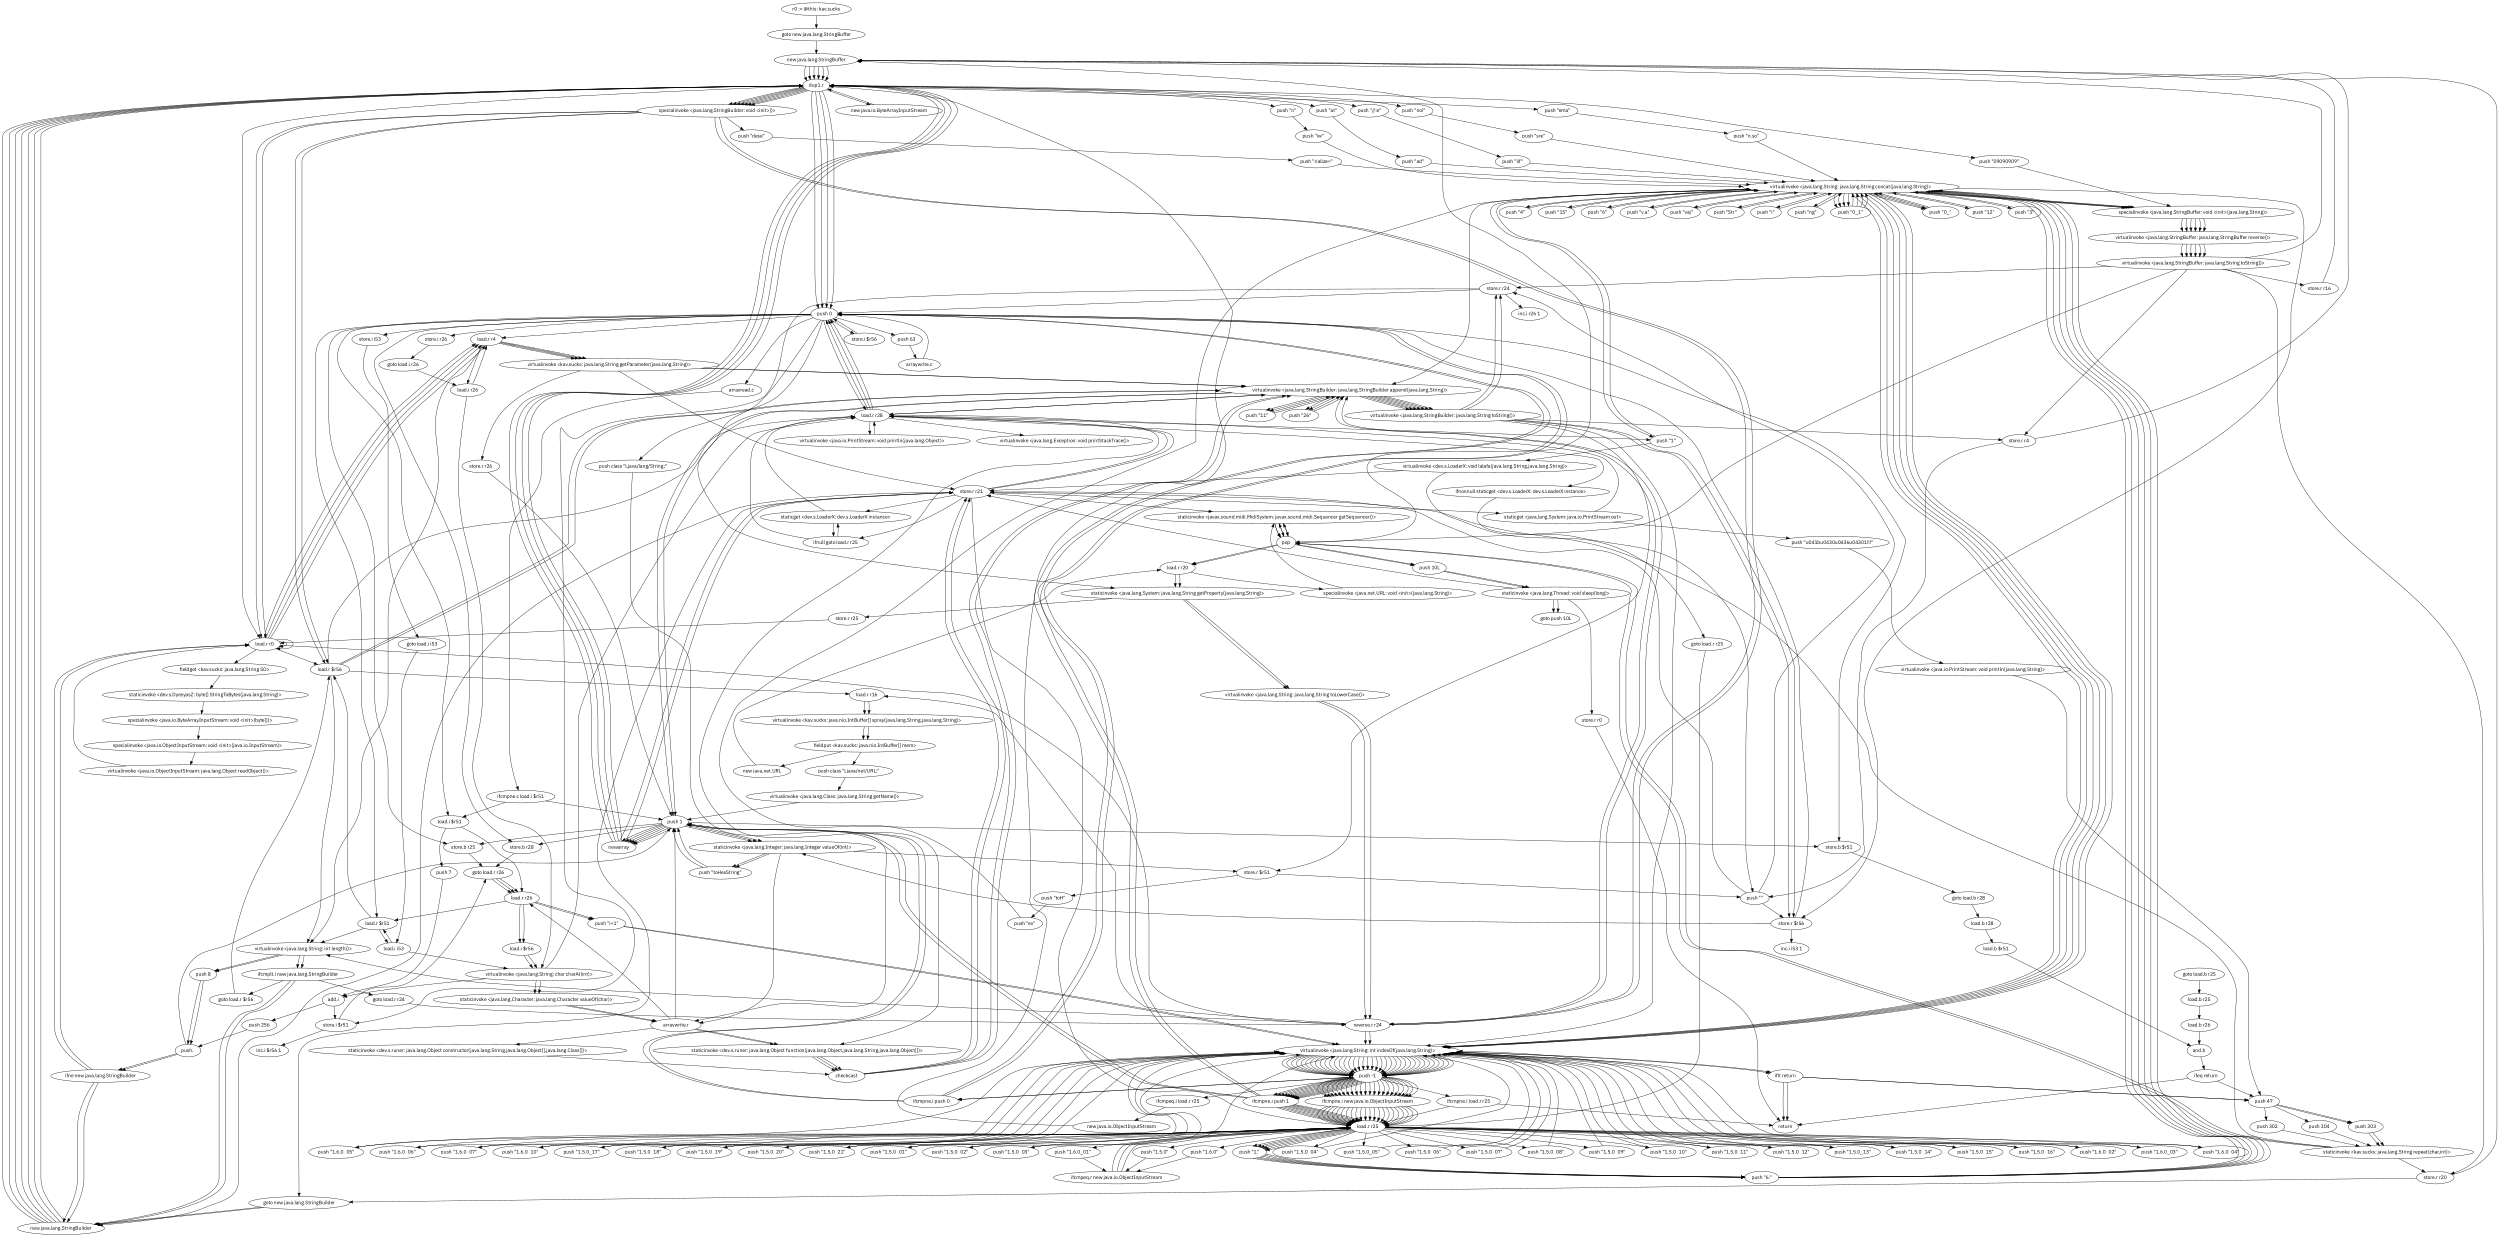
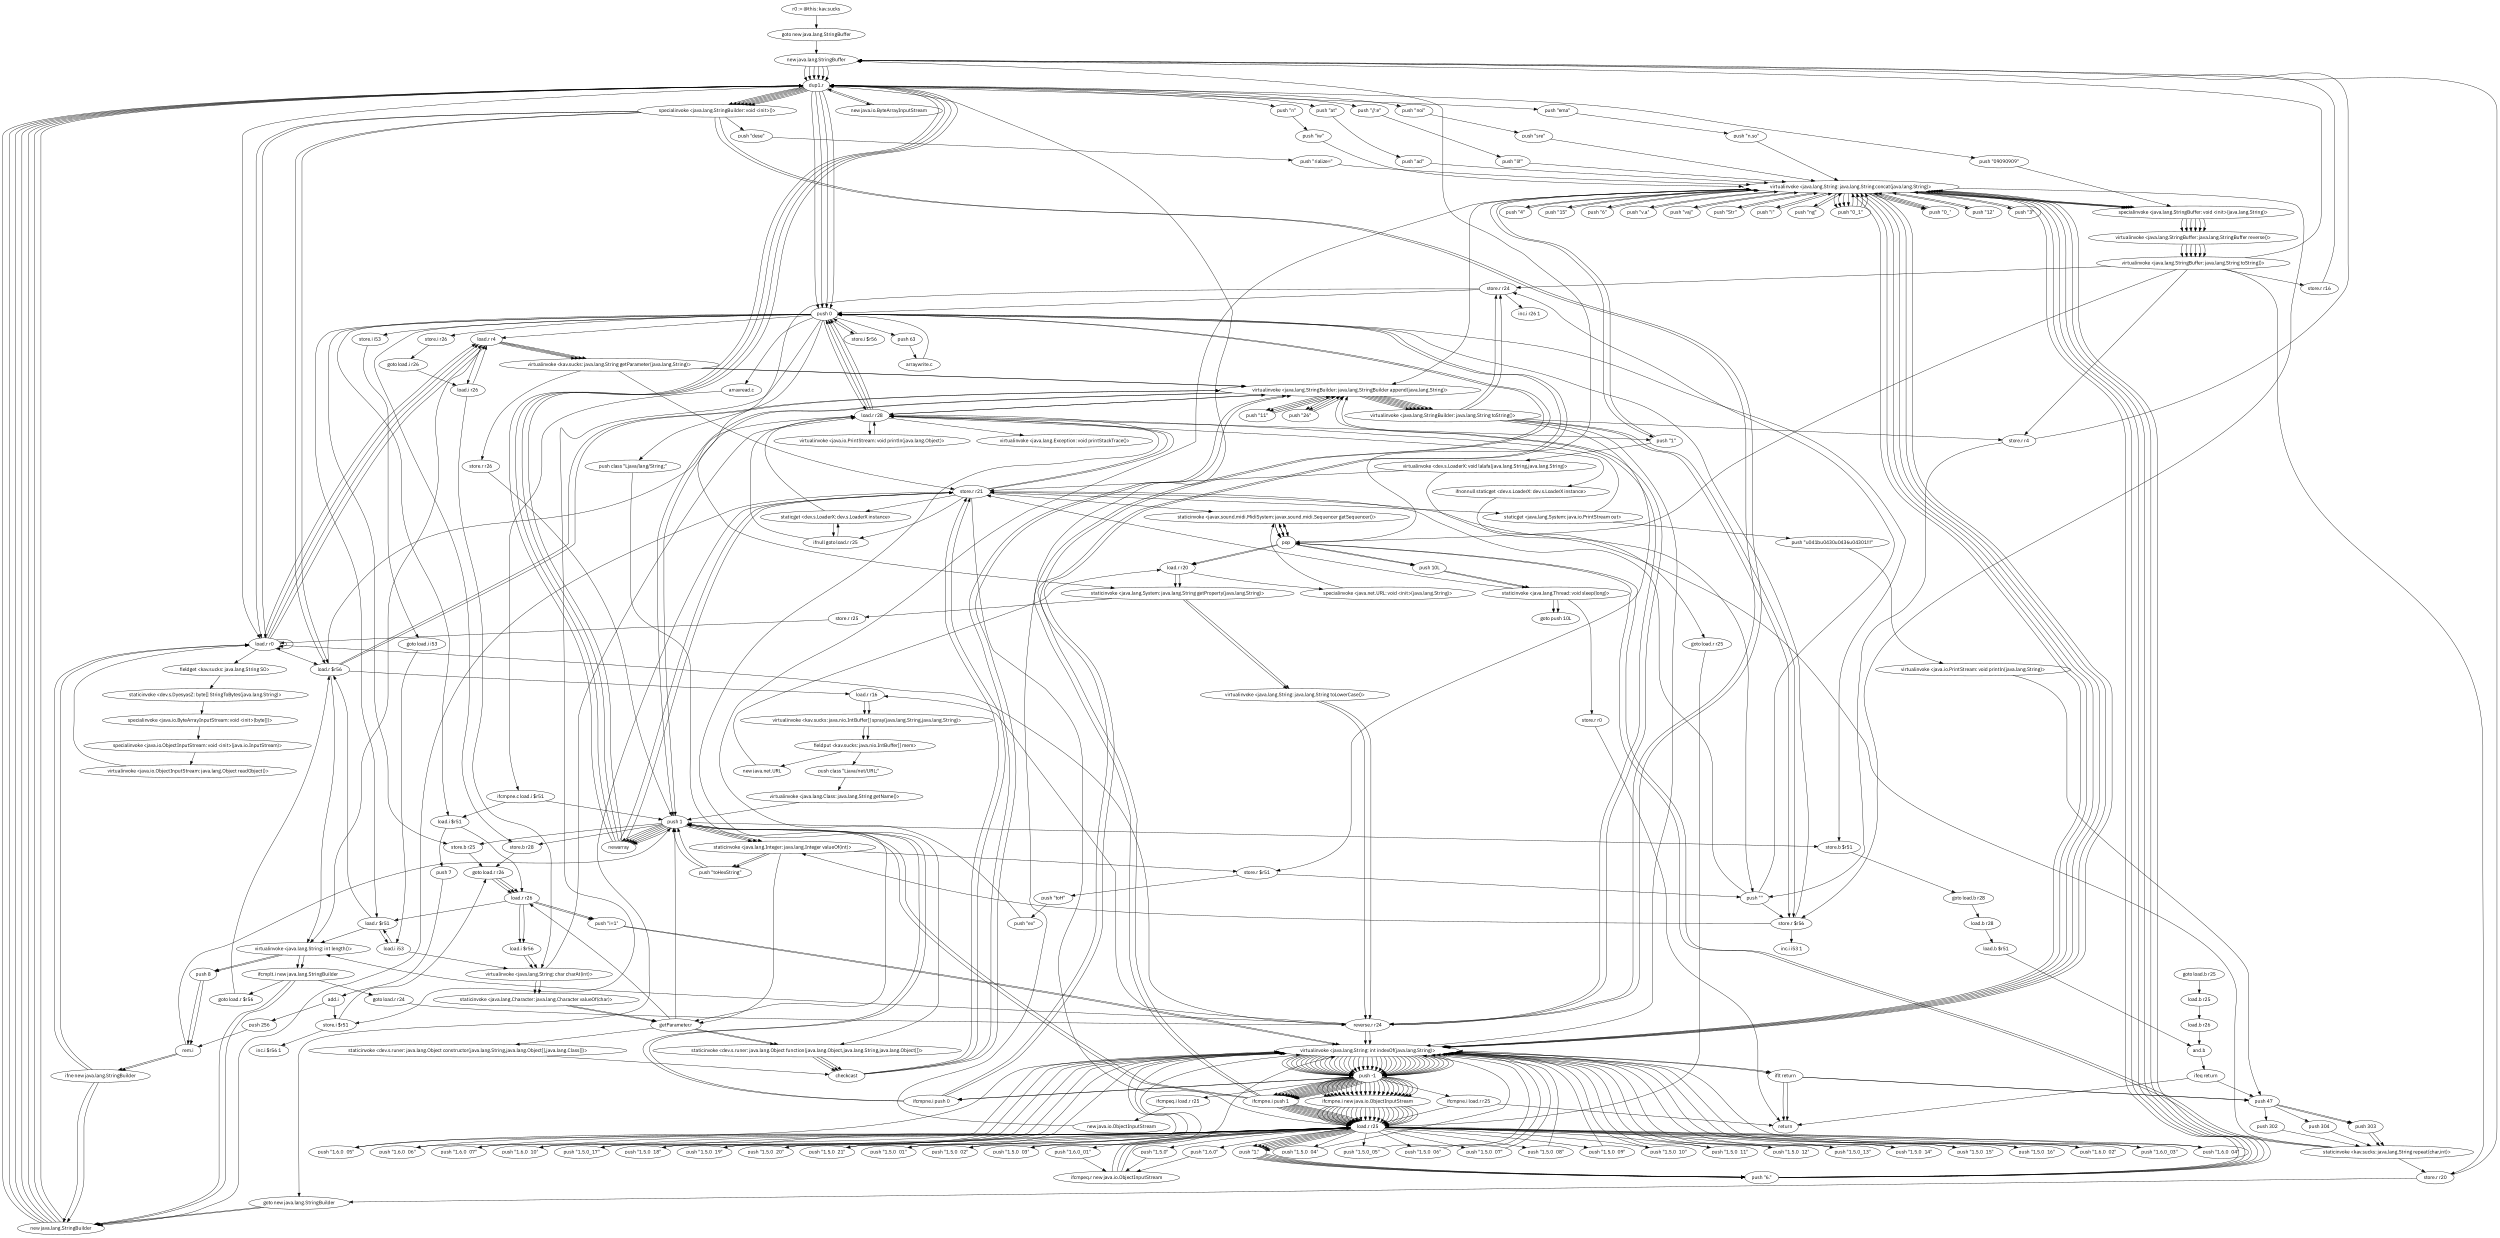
edge "virtualinvoke <java.lang.String: char charAt(int)>" -> "add.i": removed
node "arraywrite.r": label "arraywrite.r" -> "getParameter.r"
node "push.i": label "push.i" -> "rem.i"
